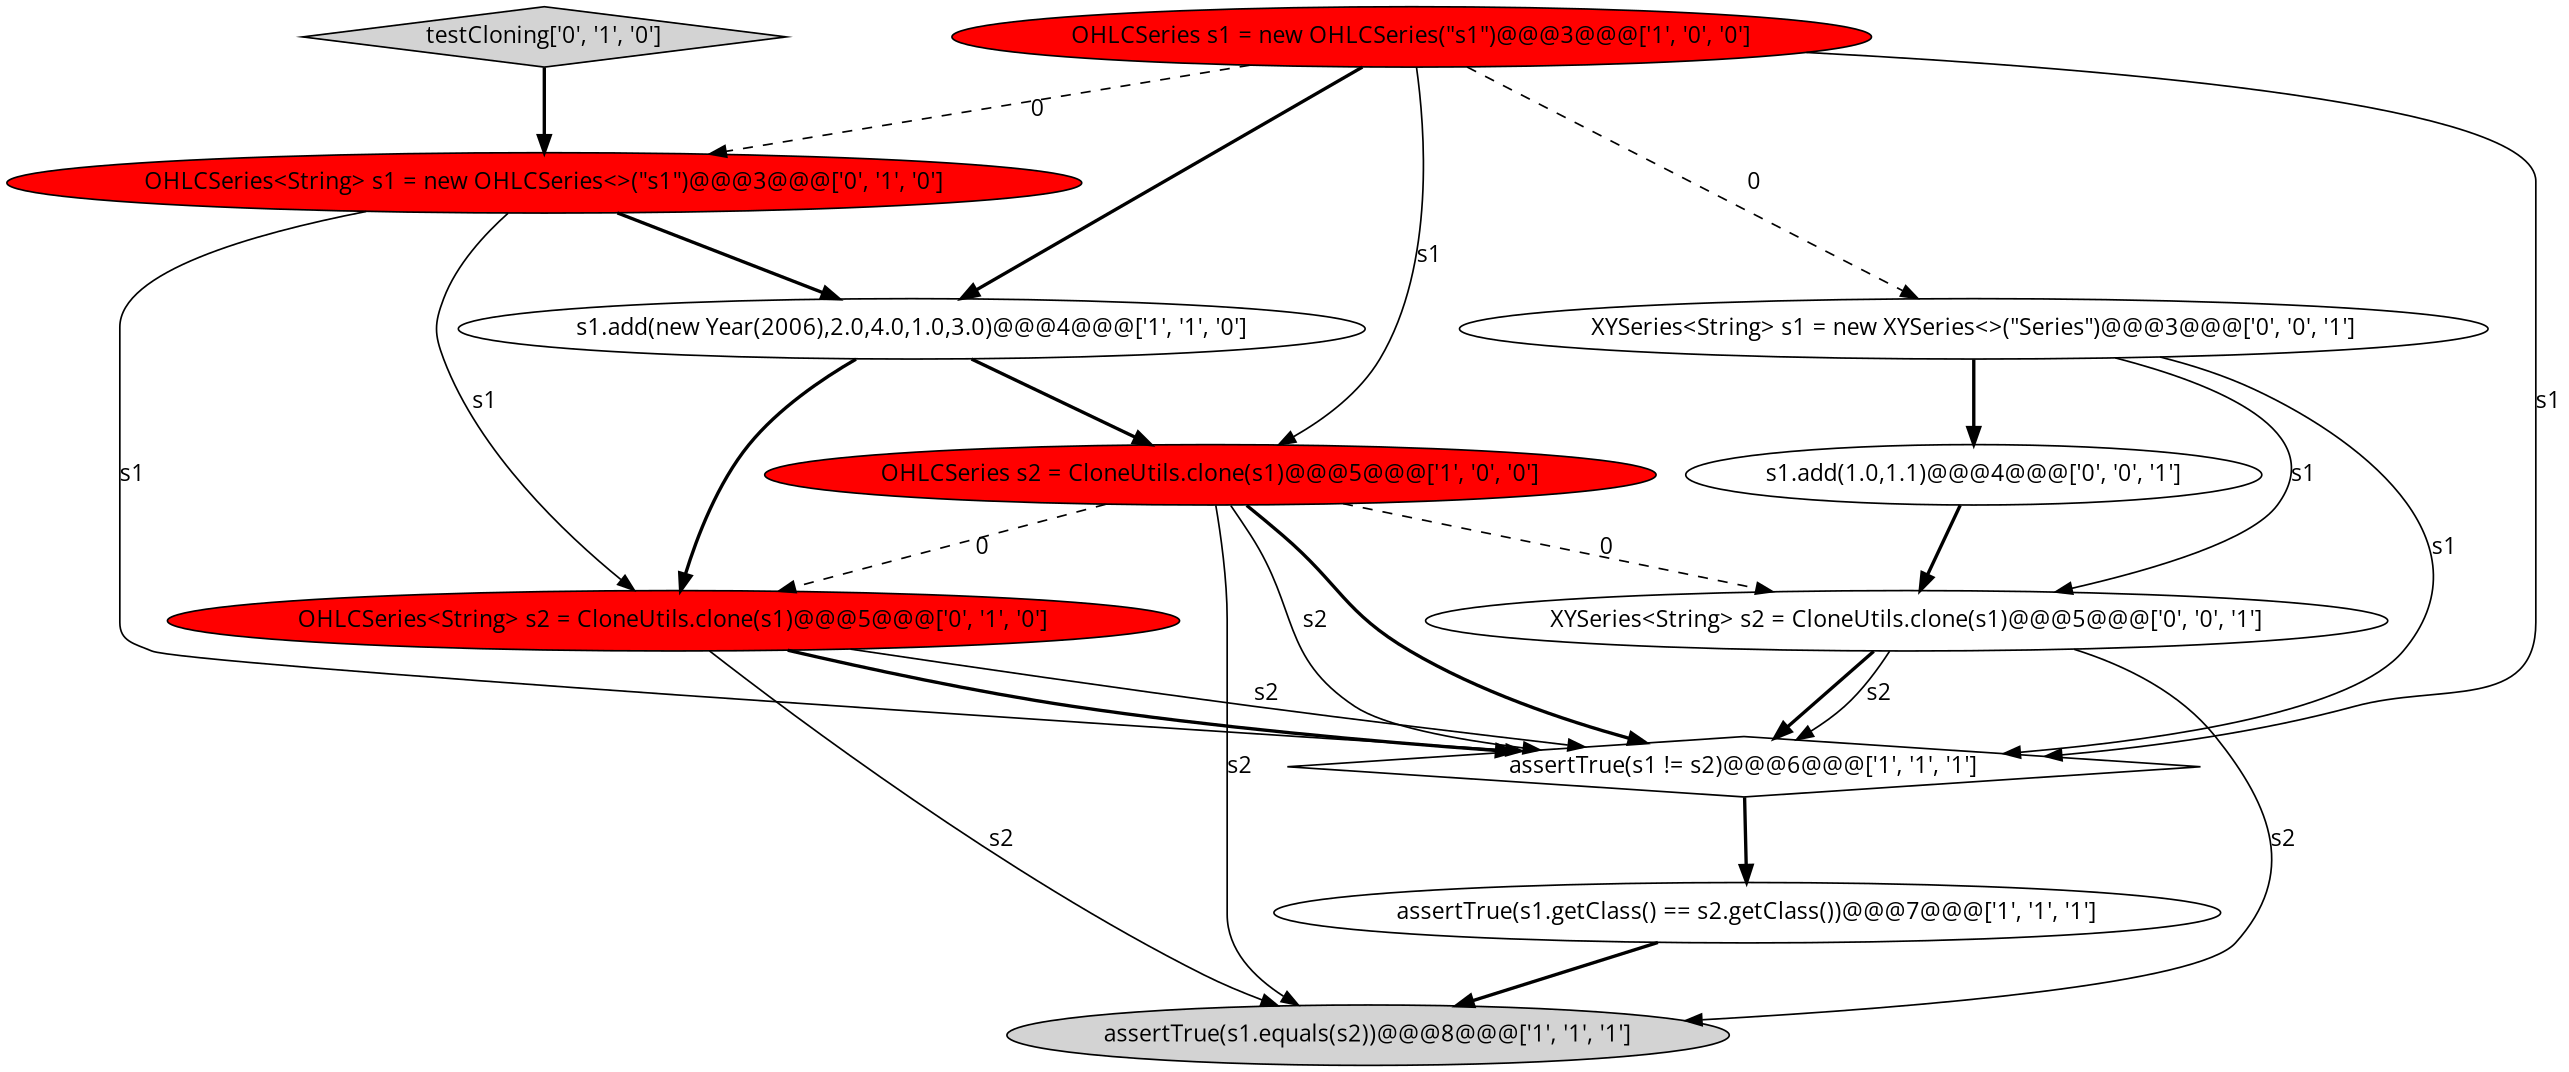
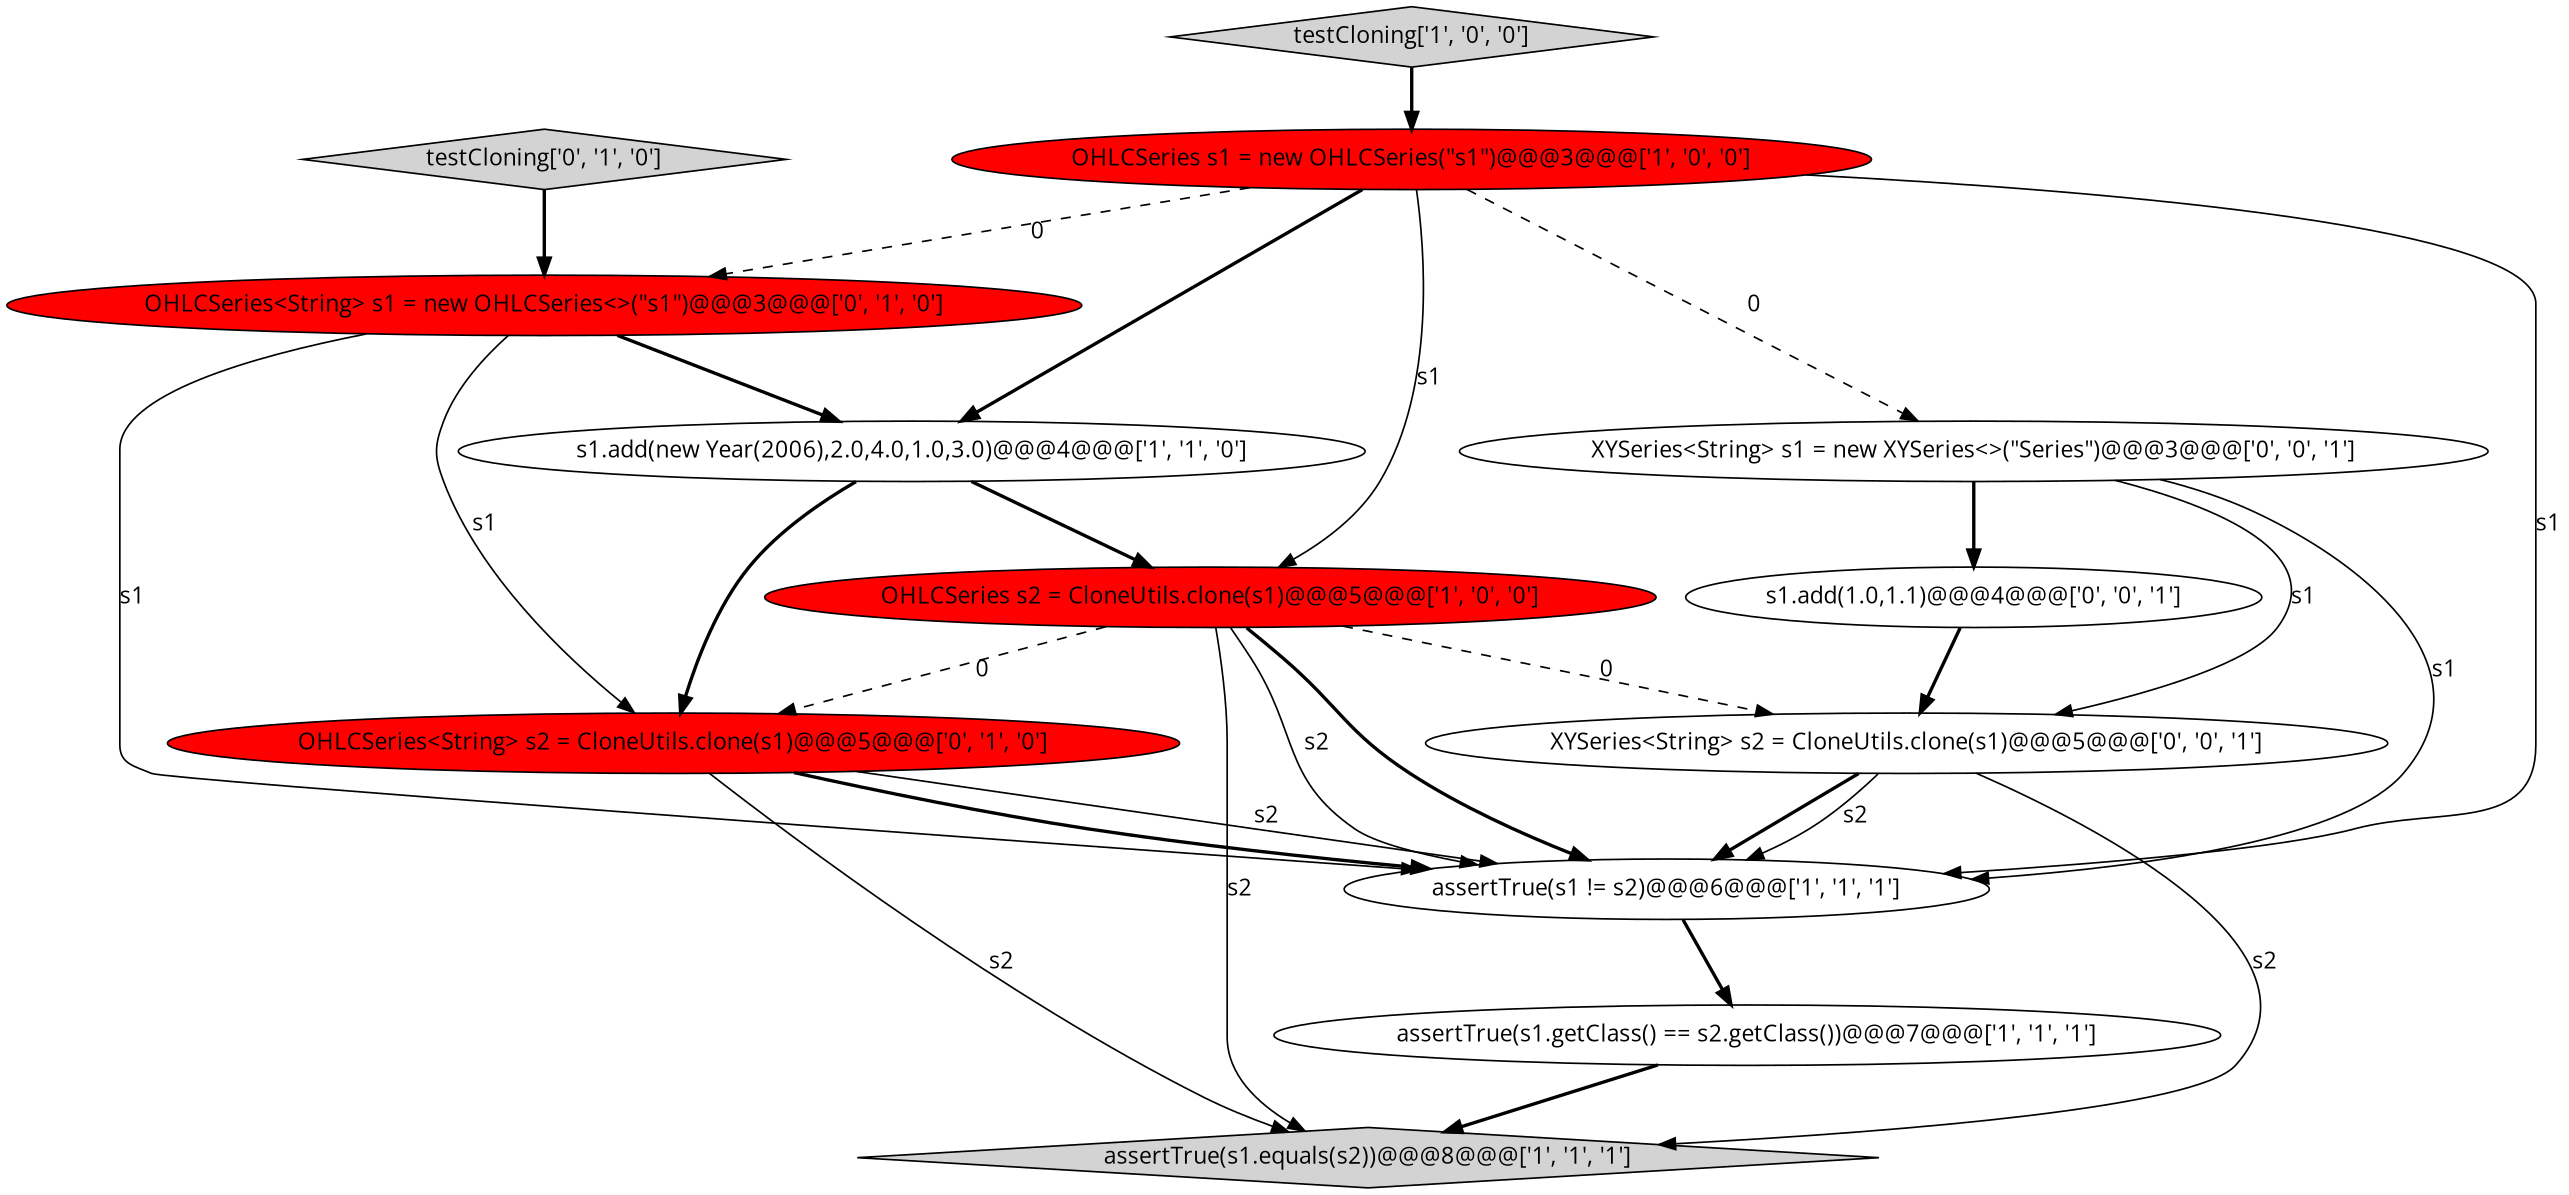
node "testCloning['1', '0', '0']": added
node "assertTrue(s1 != s2)@@@6@@@['1', '1', '1']": shape diamond -> ellipse
node "assertTrue(s1.equals(s2))@@@8@@@['1', '1', '1']": shape ellipse -> diamond
